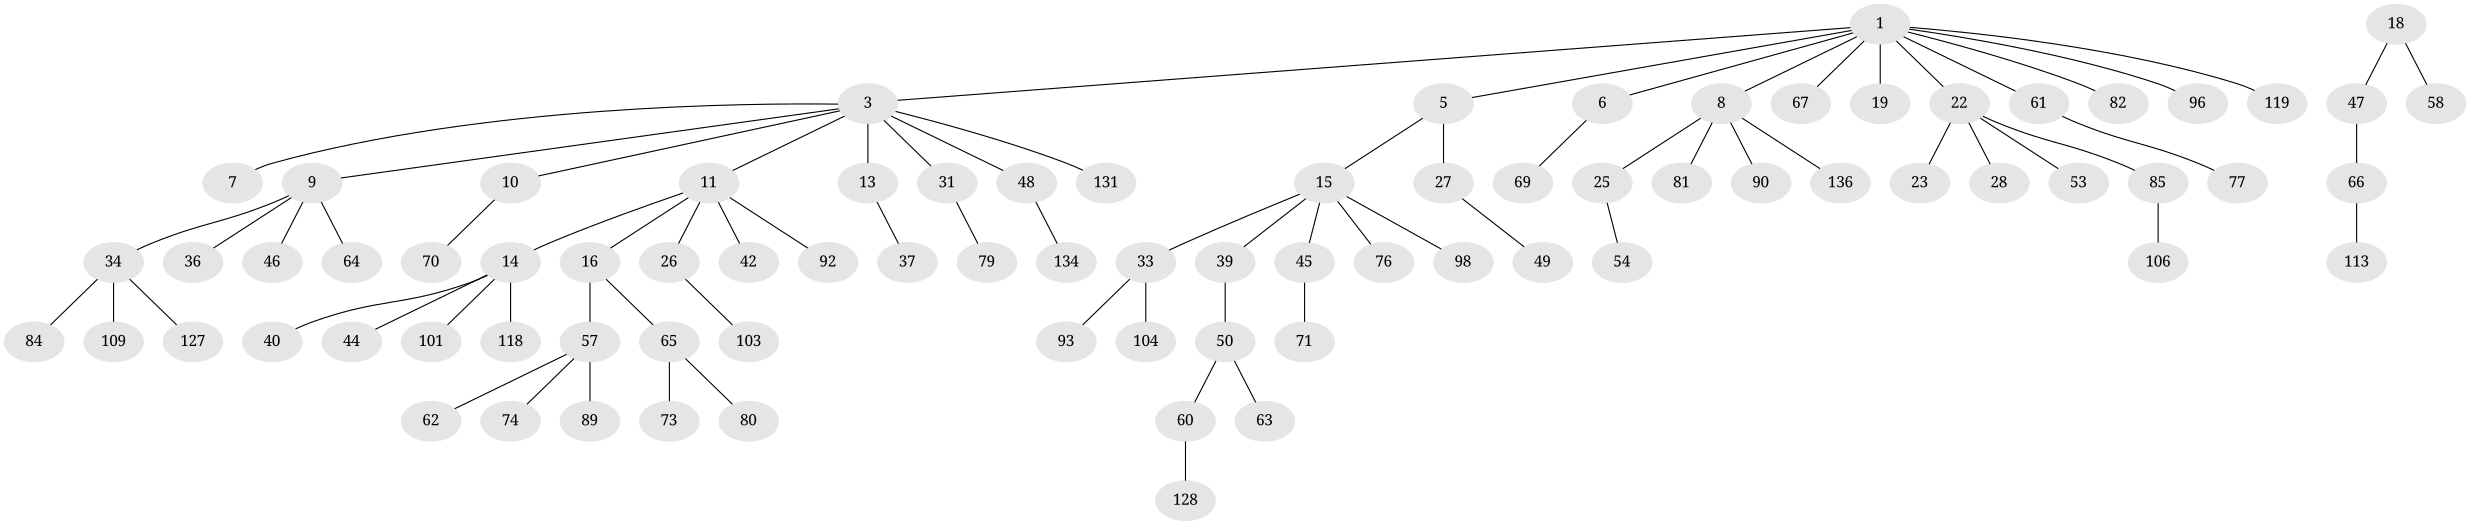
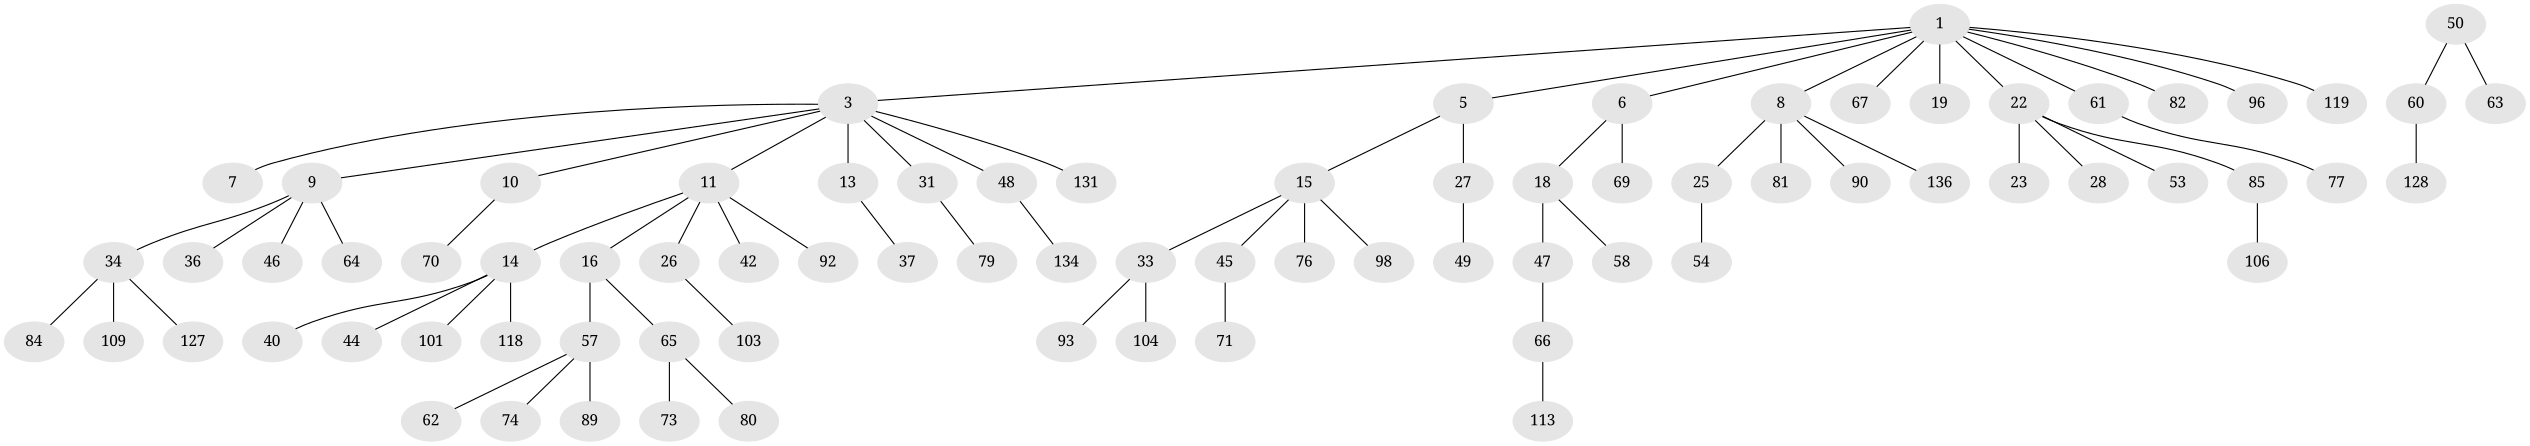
edge "6" -- "18": added
node "39": removed
